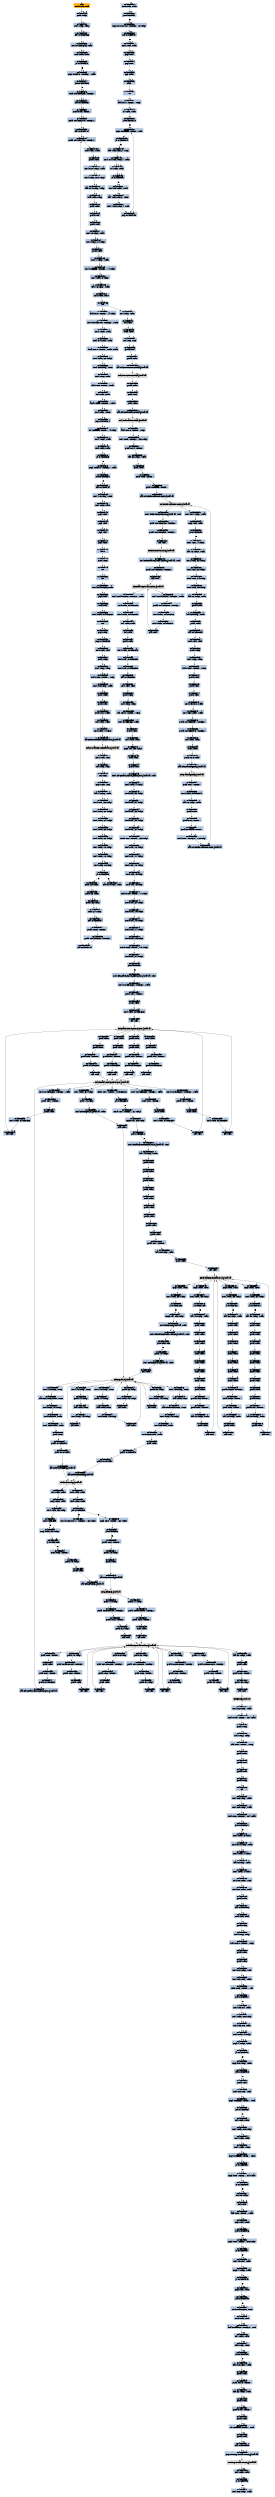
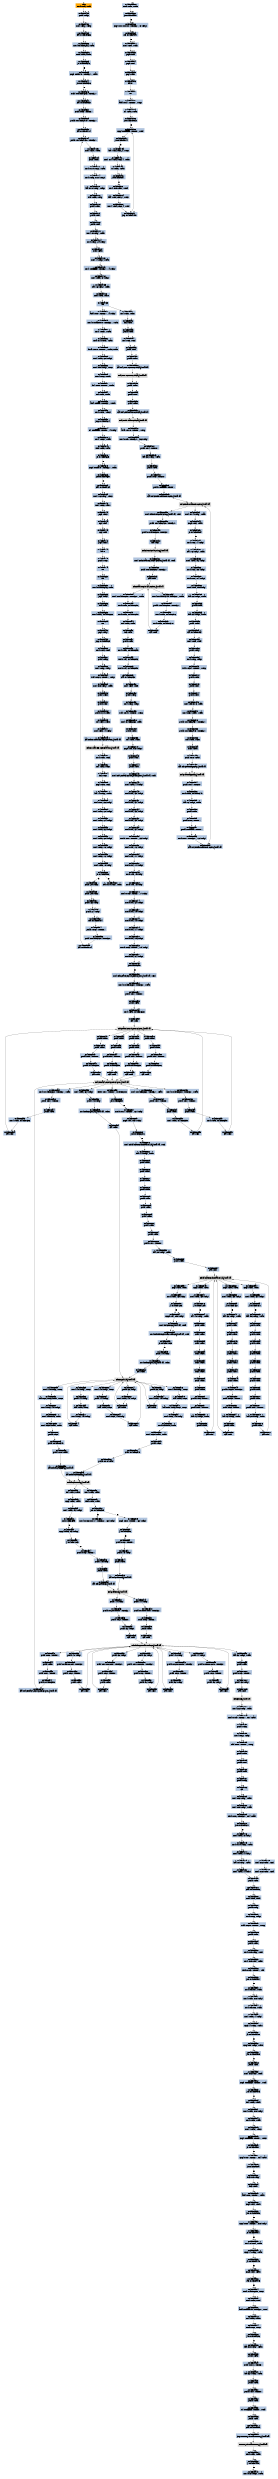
edge "0x4858a782 movl %eax, -4(%ebx)" -> "0x4858a785 movl 0xc(%ebx), %esi": now "0x4858a782 movl %eax, -4(%ebx)" -> "0x4858a78b pushl %ebx"
